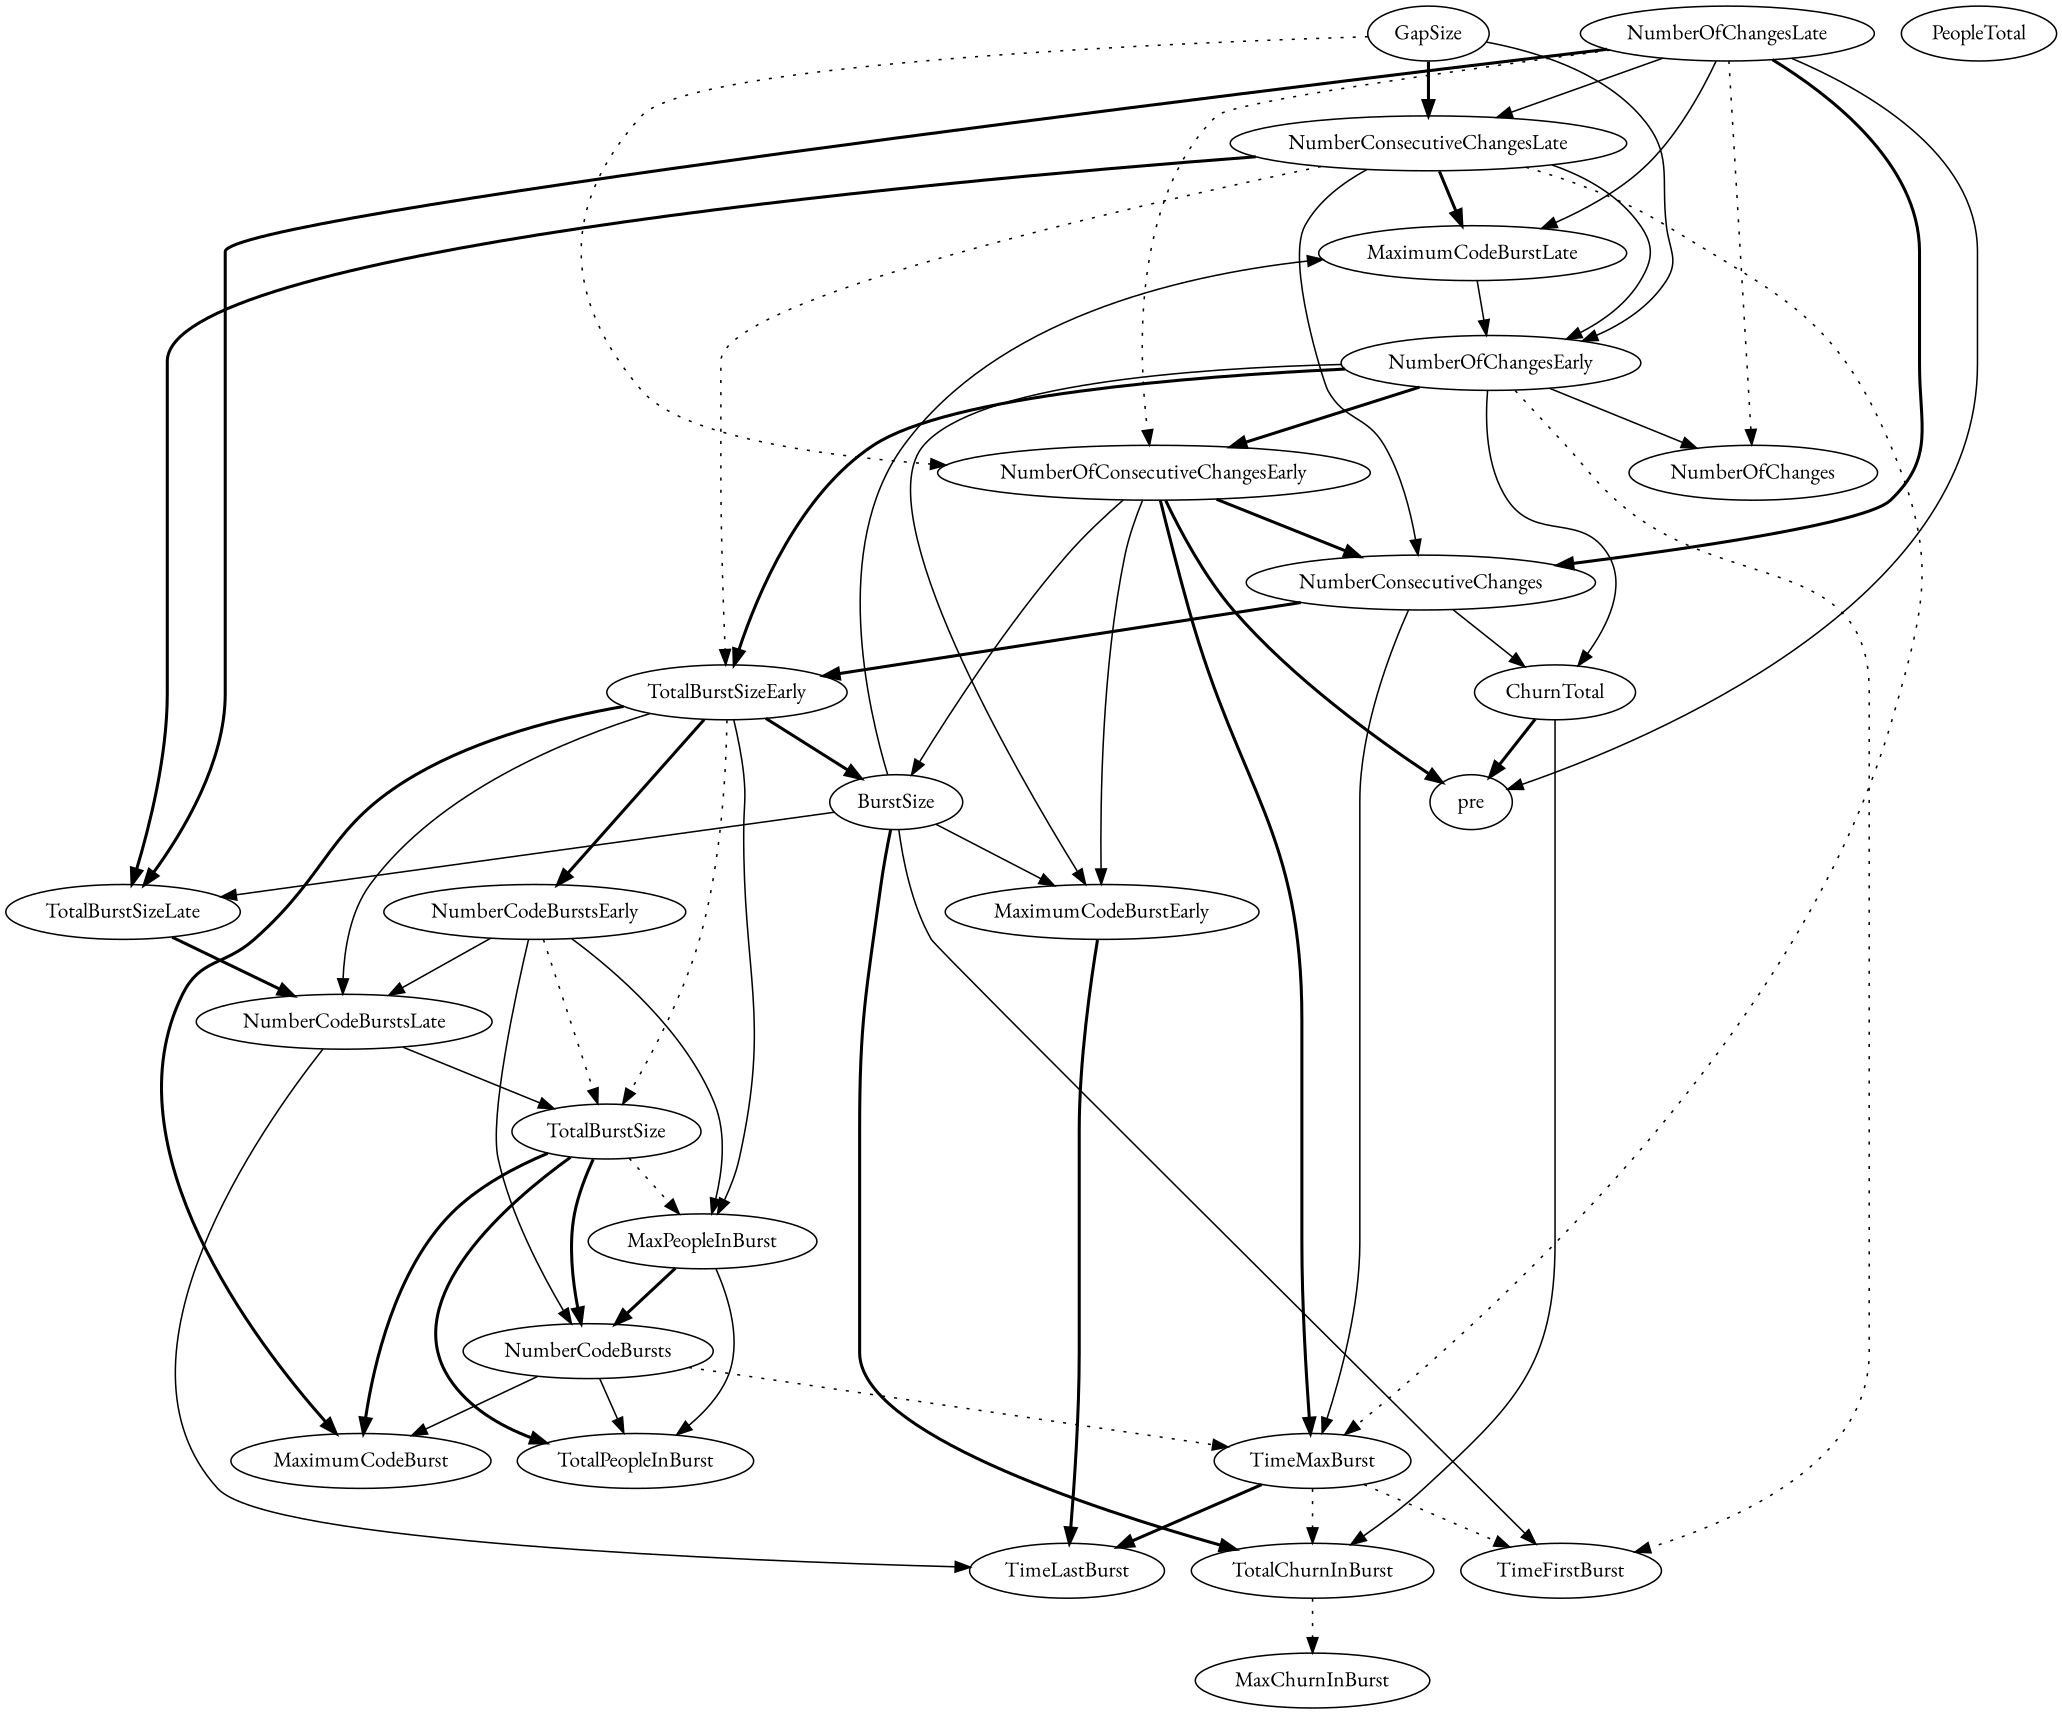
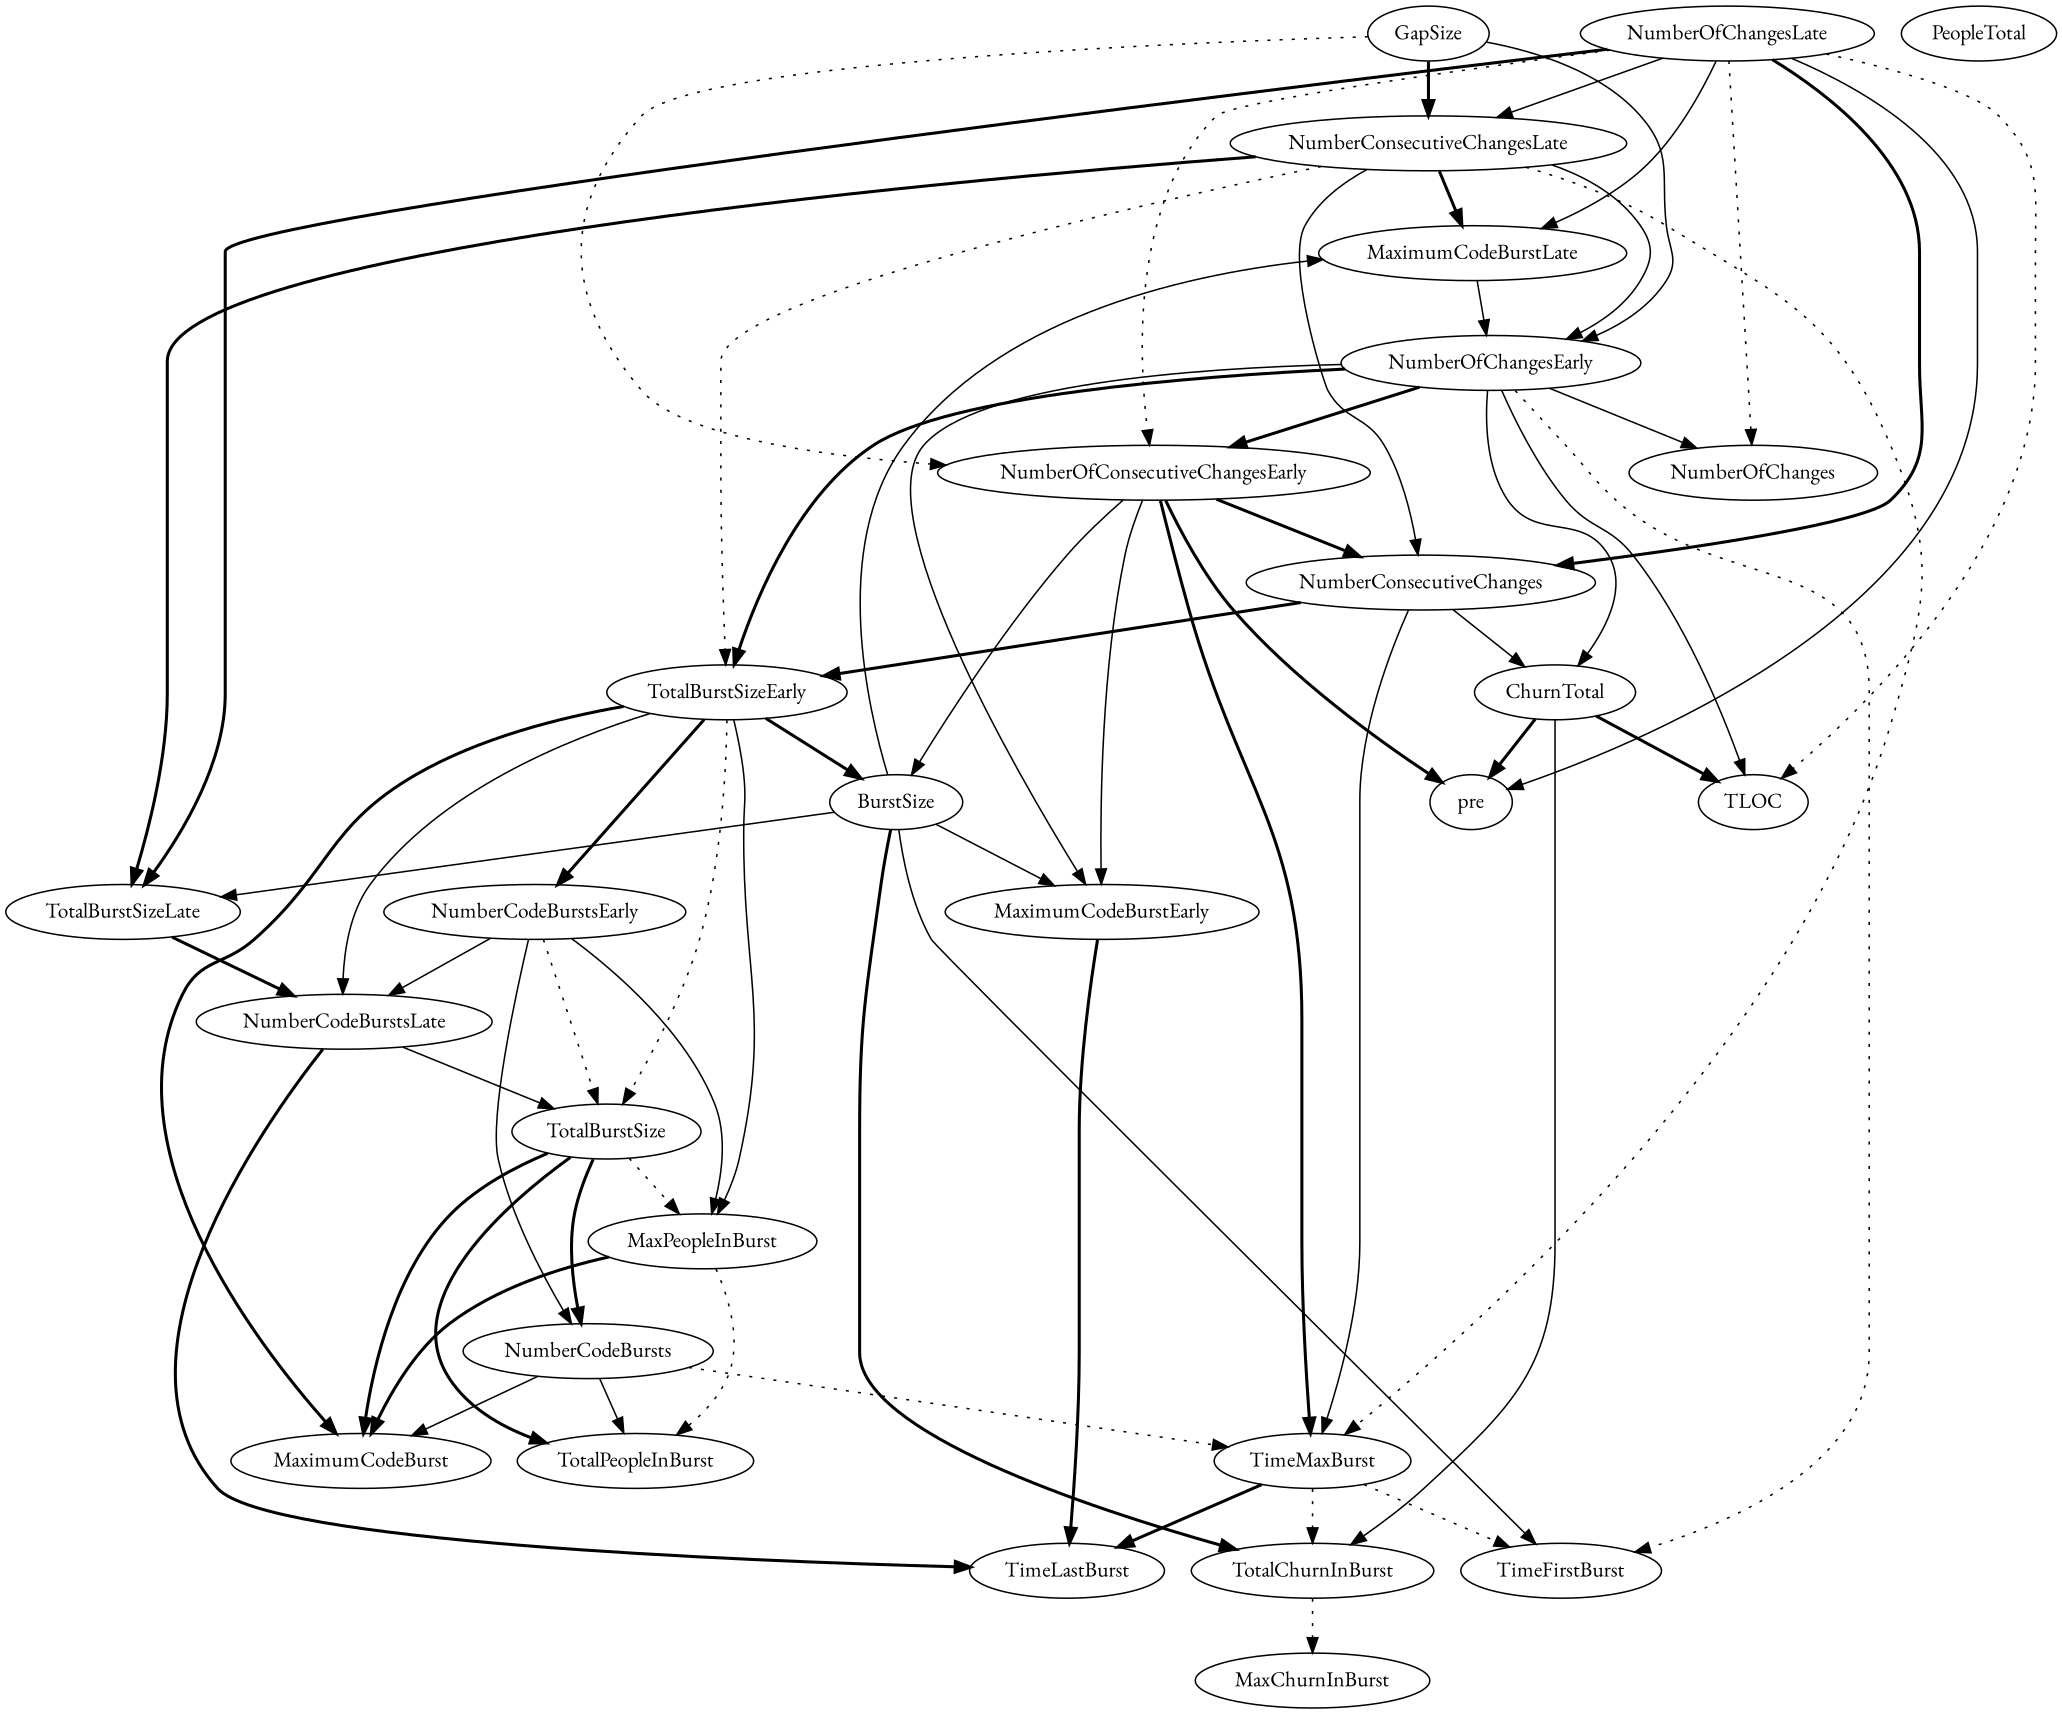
node "TLOC": added
edge "MaxPeopleInBurst" -> "NumberCodeBursts": now "MaxPeopleInBurst" -> "MaximumCodeBurst"
edge "MaxPeopleInBurst" -> "TotalPeopleInBurst": style solid -> dotted
edge "NumberCodeBurstsLate" -> "TimeLastBurst": style solid -> bold
